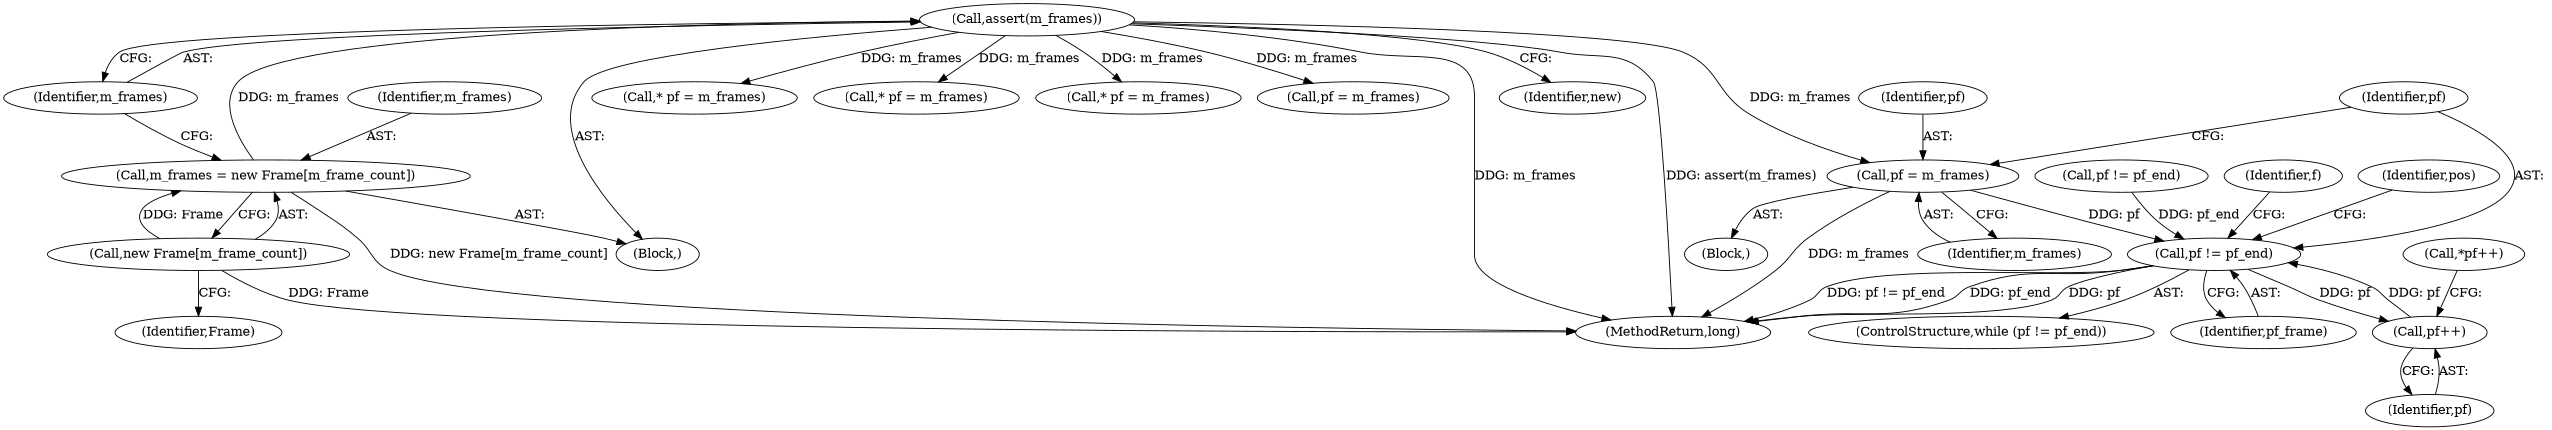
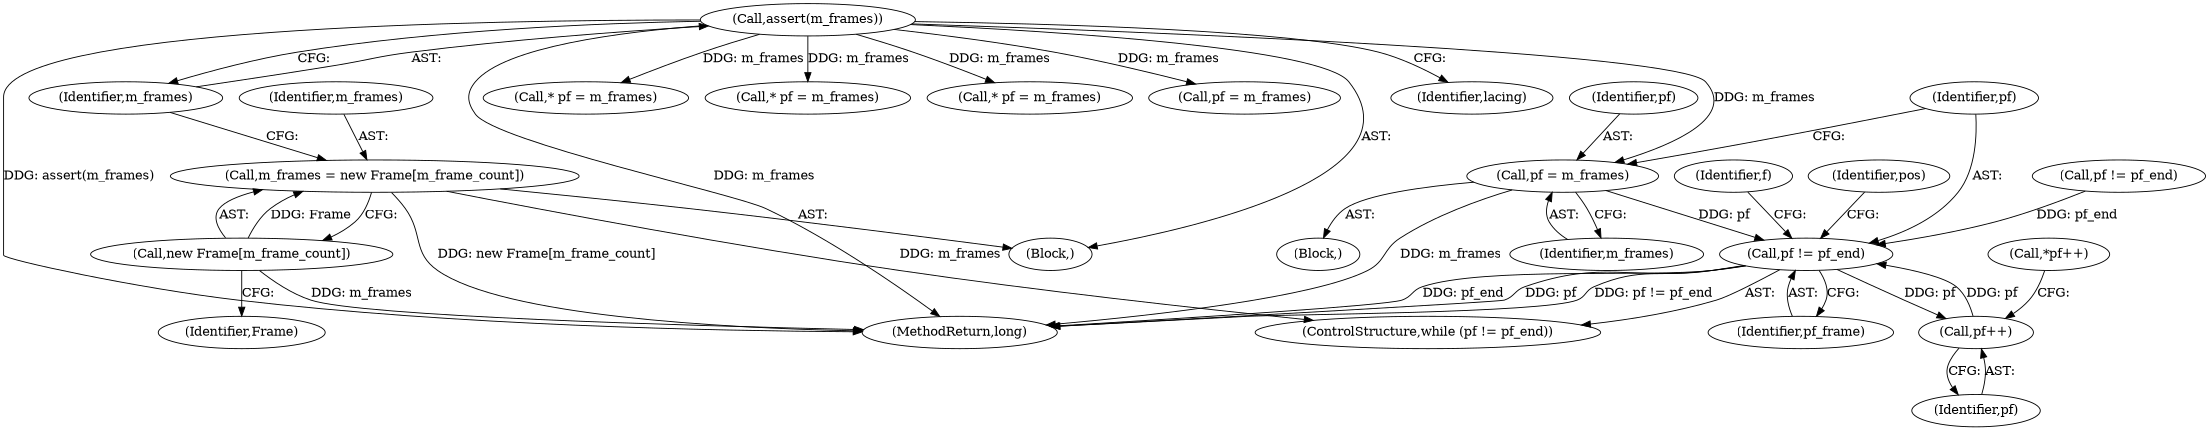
edge "(Call,m_frames = new Frame[m_frame_count])" -> "(Call,assert(m_frames))": now "(Call,m_frames = new Frame[m_frame_count])" -> "(ControlStructure,while (pf != pf_end))"
node "(Identifier,new)": label "(Identifier,new)" -> "(Identifier,lacing)"
edge "(Call,new Frame[m_frame_count])" -> "(MethodReturn,long)": label "DDG: Frame" -> "DDG: m_frames"
